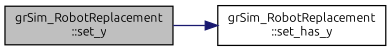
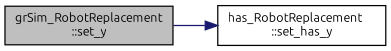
node "grSim_RobotReplacement ::set_has_y": label "grSim_RobotReplacement ::set_has_y" -> "has_RobotReplacement ::set_has_y"
